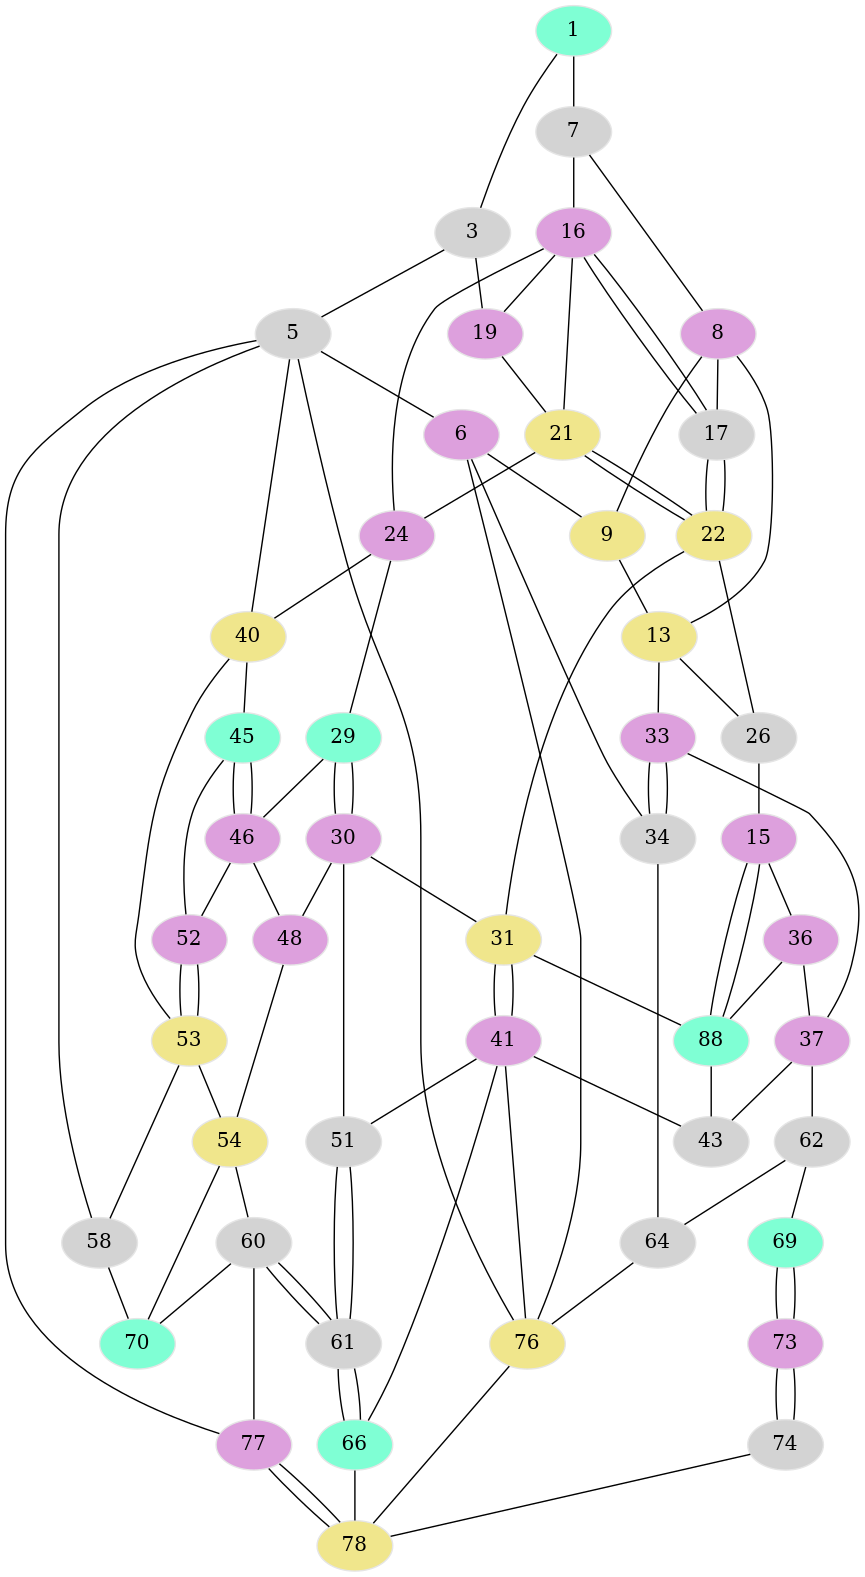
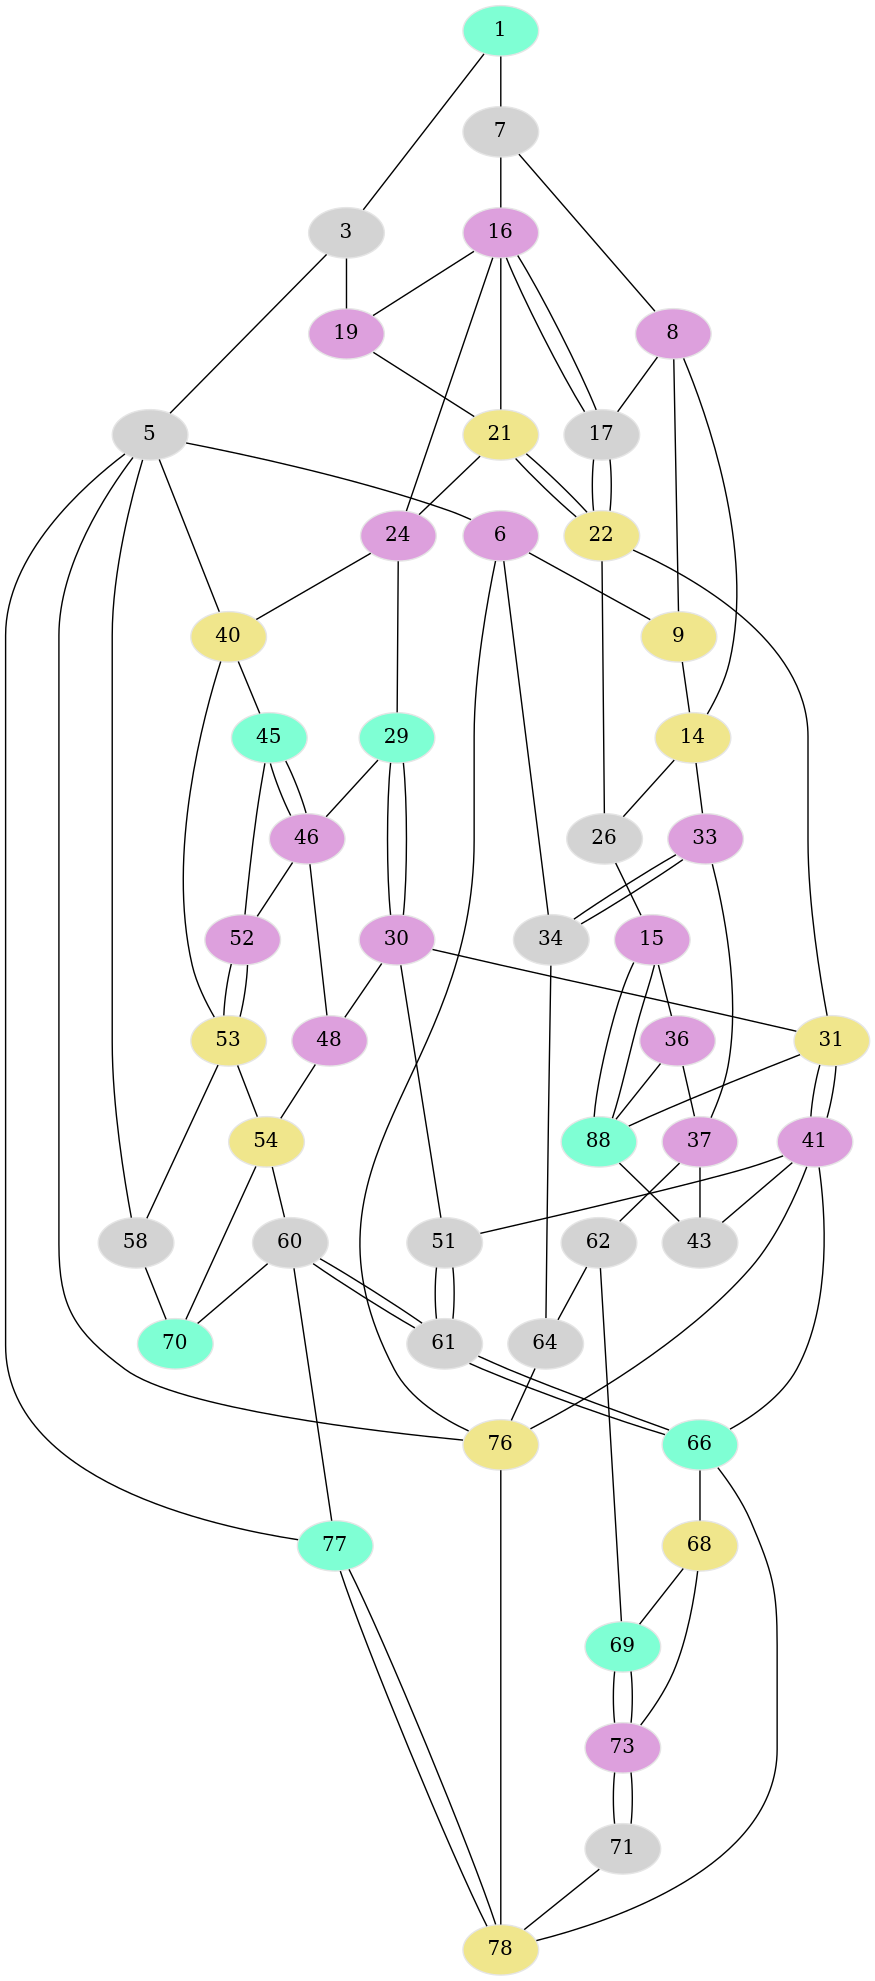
node "13": label "13" -> "14"
node "77": fillcolor plum -> aquamarine
node "74": label "74" -> "71"
node "68": added
